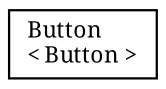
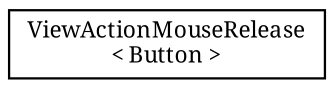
node "Button < Button >": label "Button < Button >" -> "ViewActionMouseRelease < Button >"
